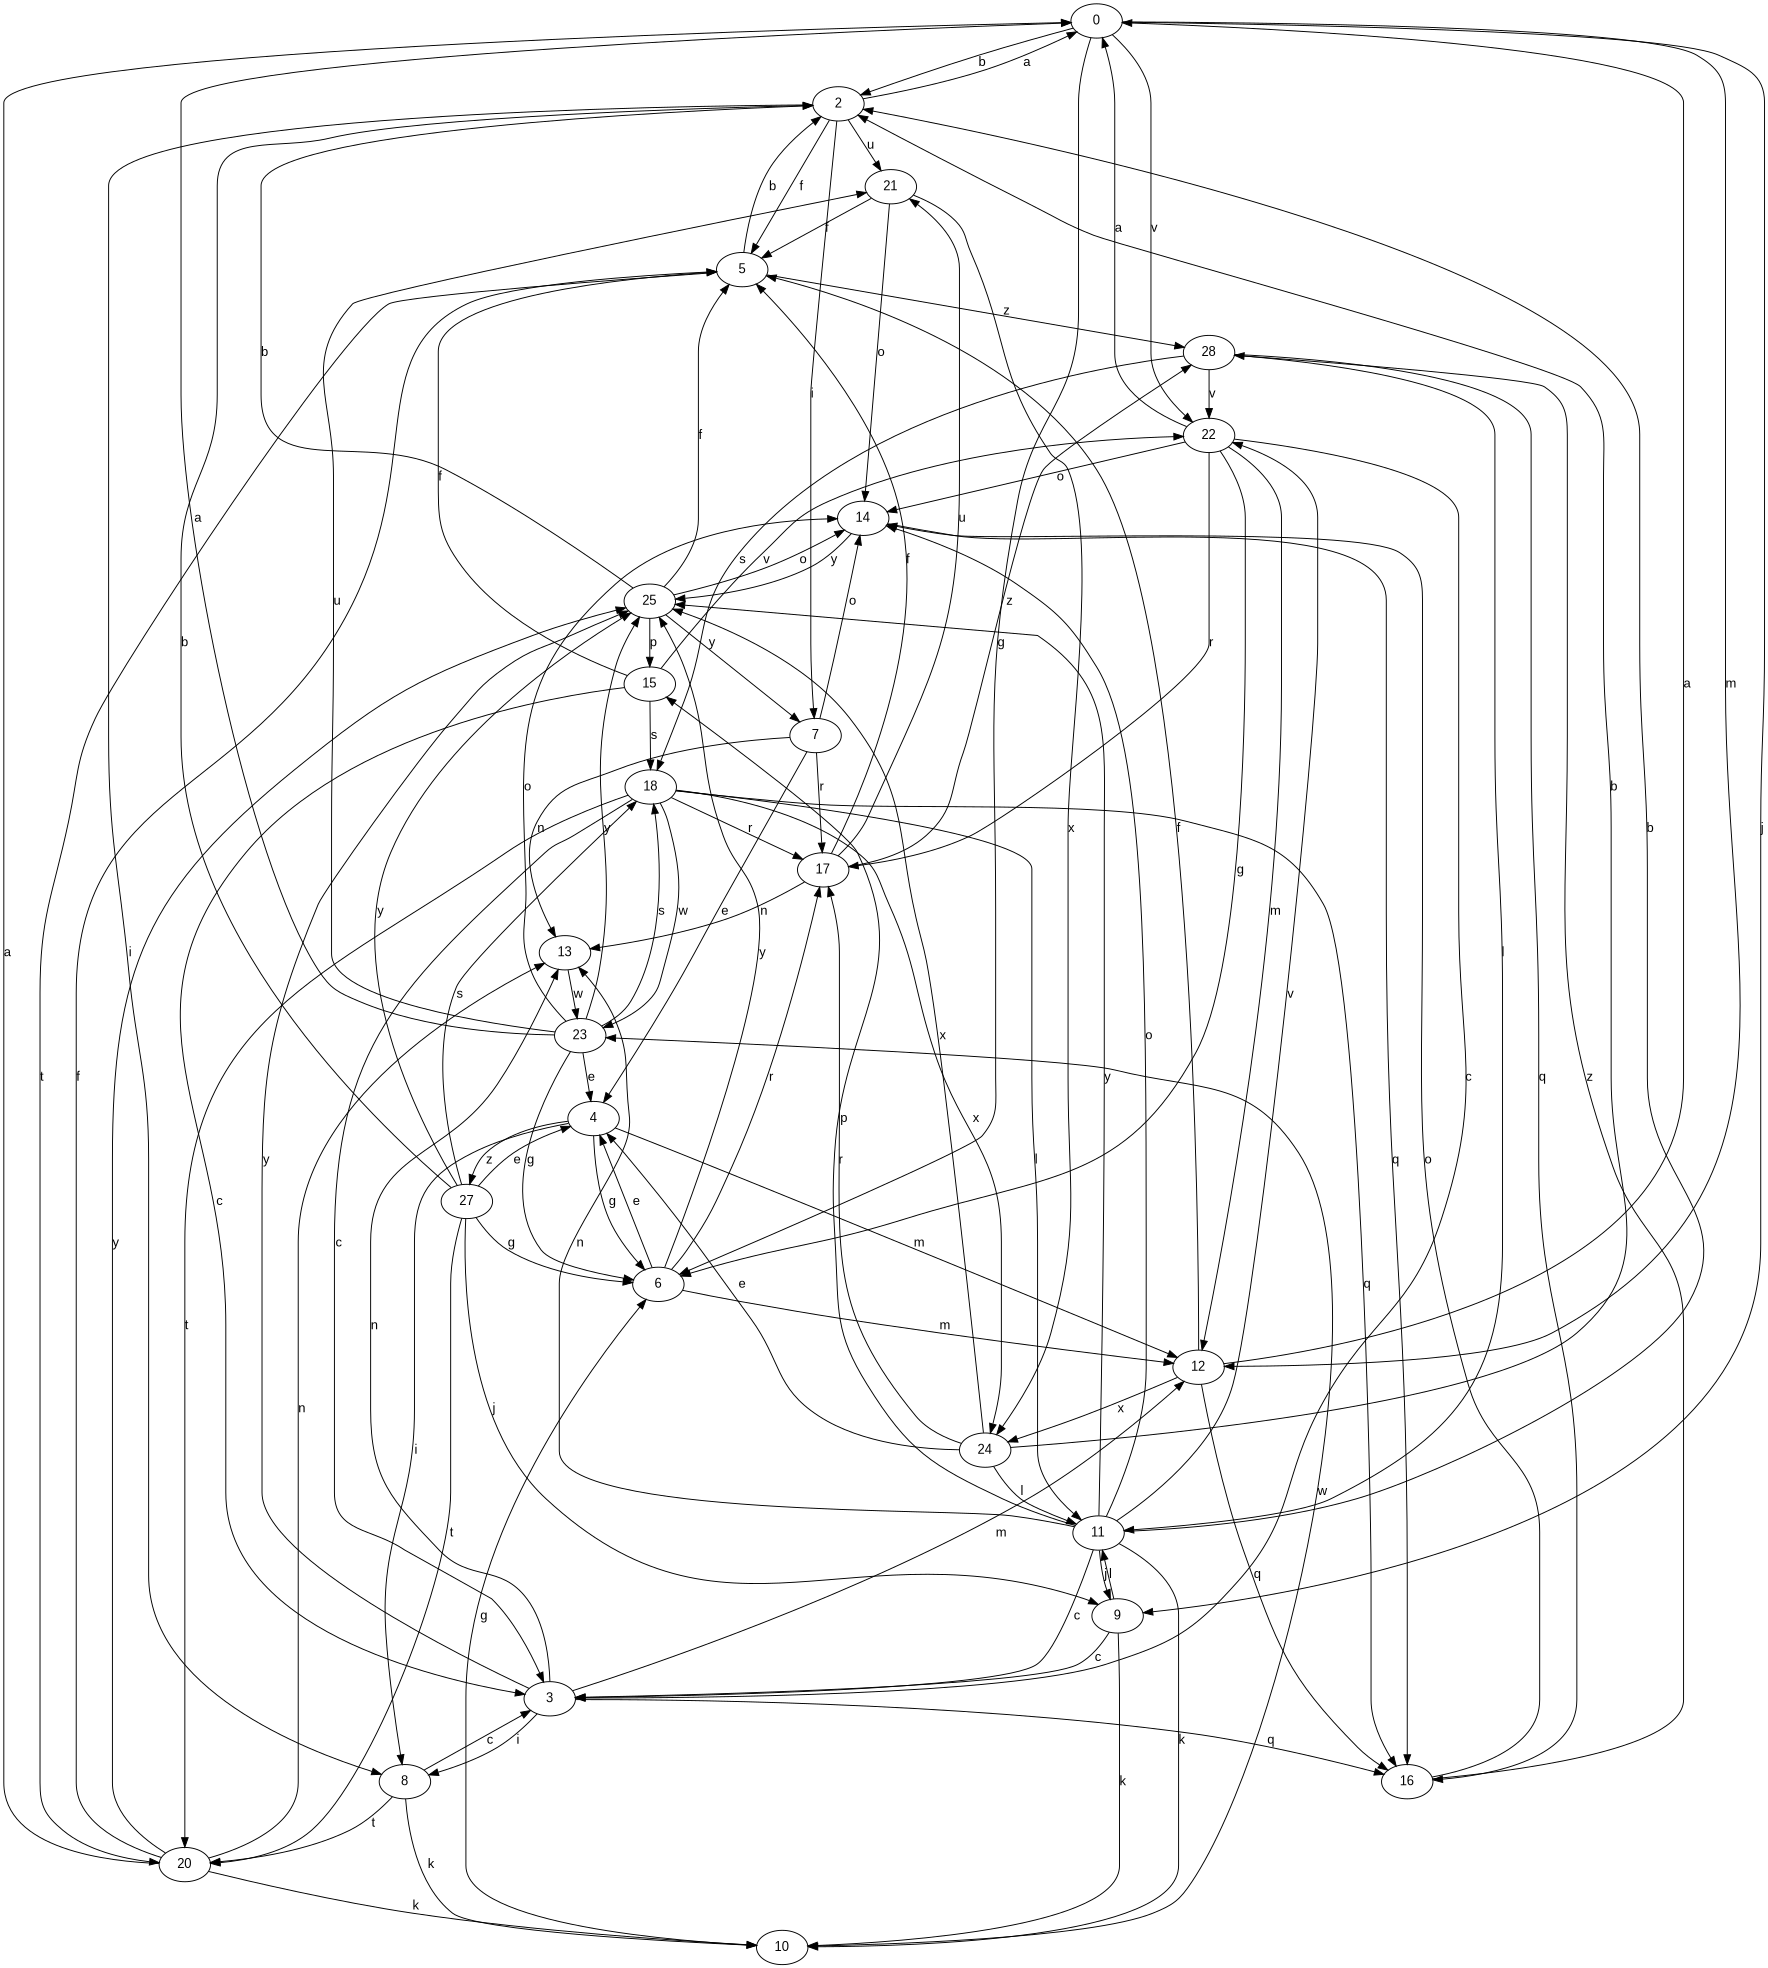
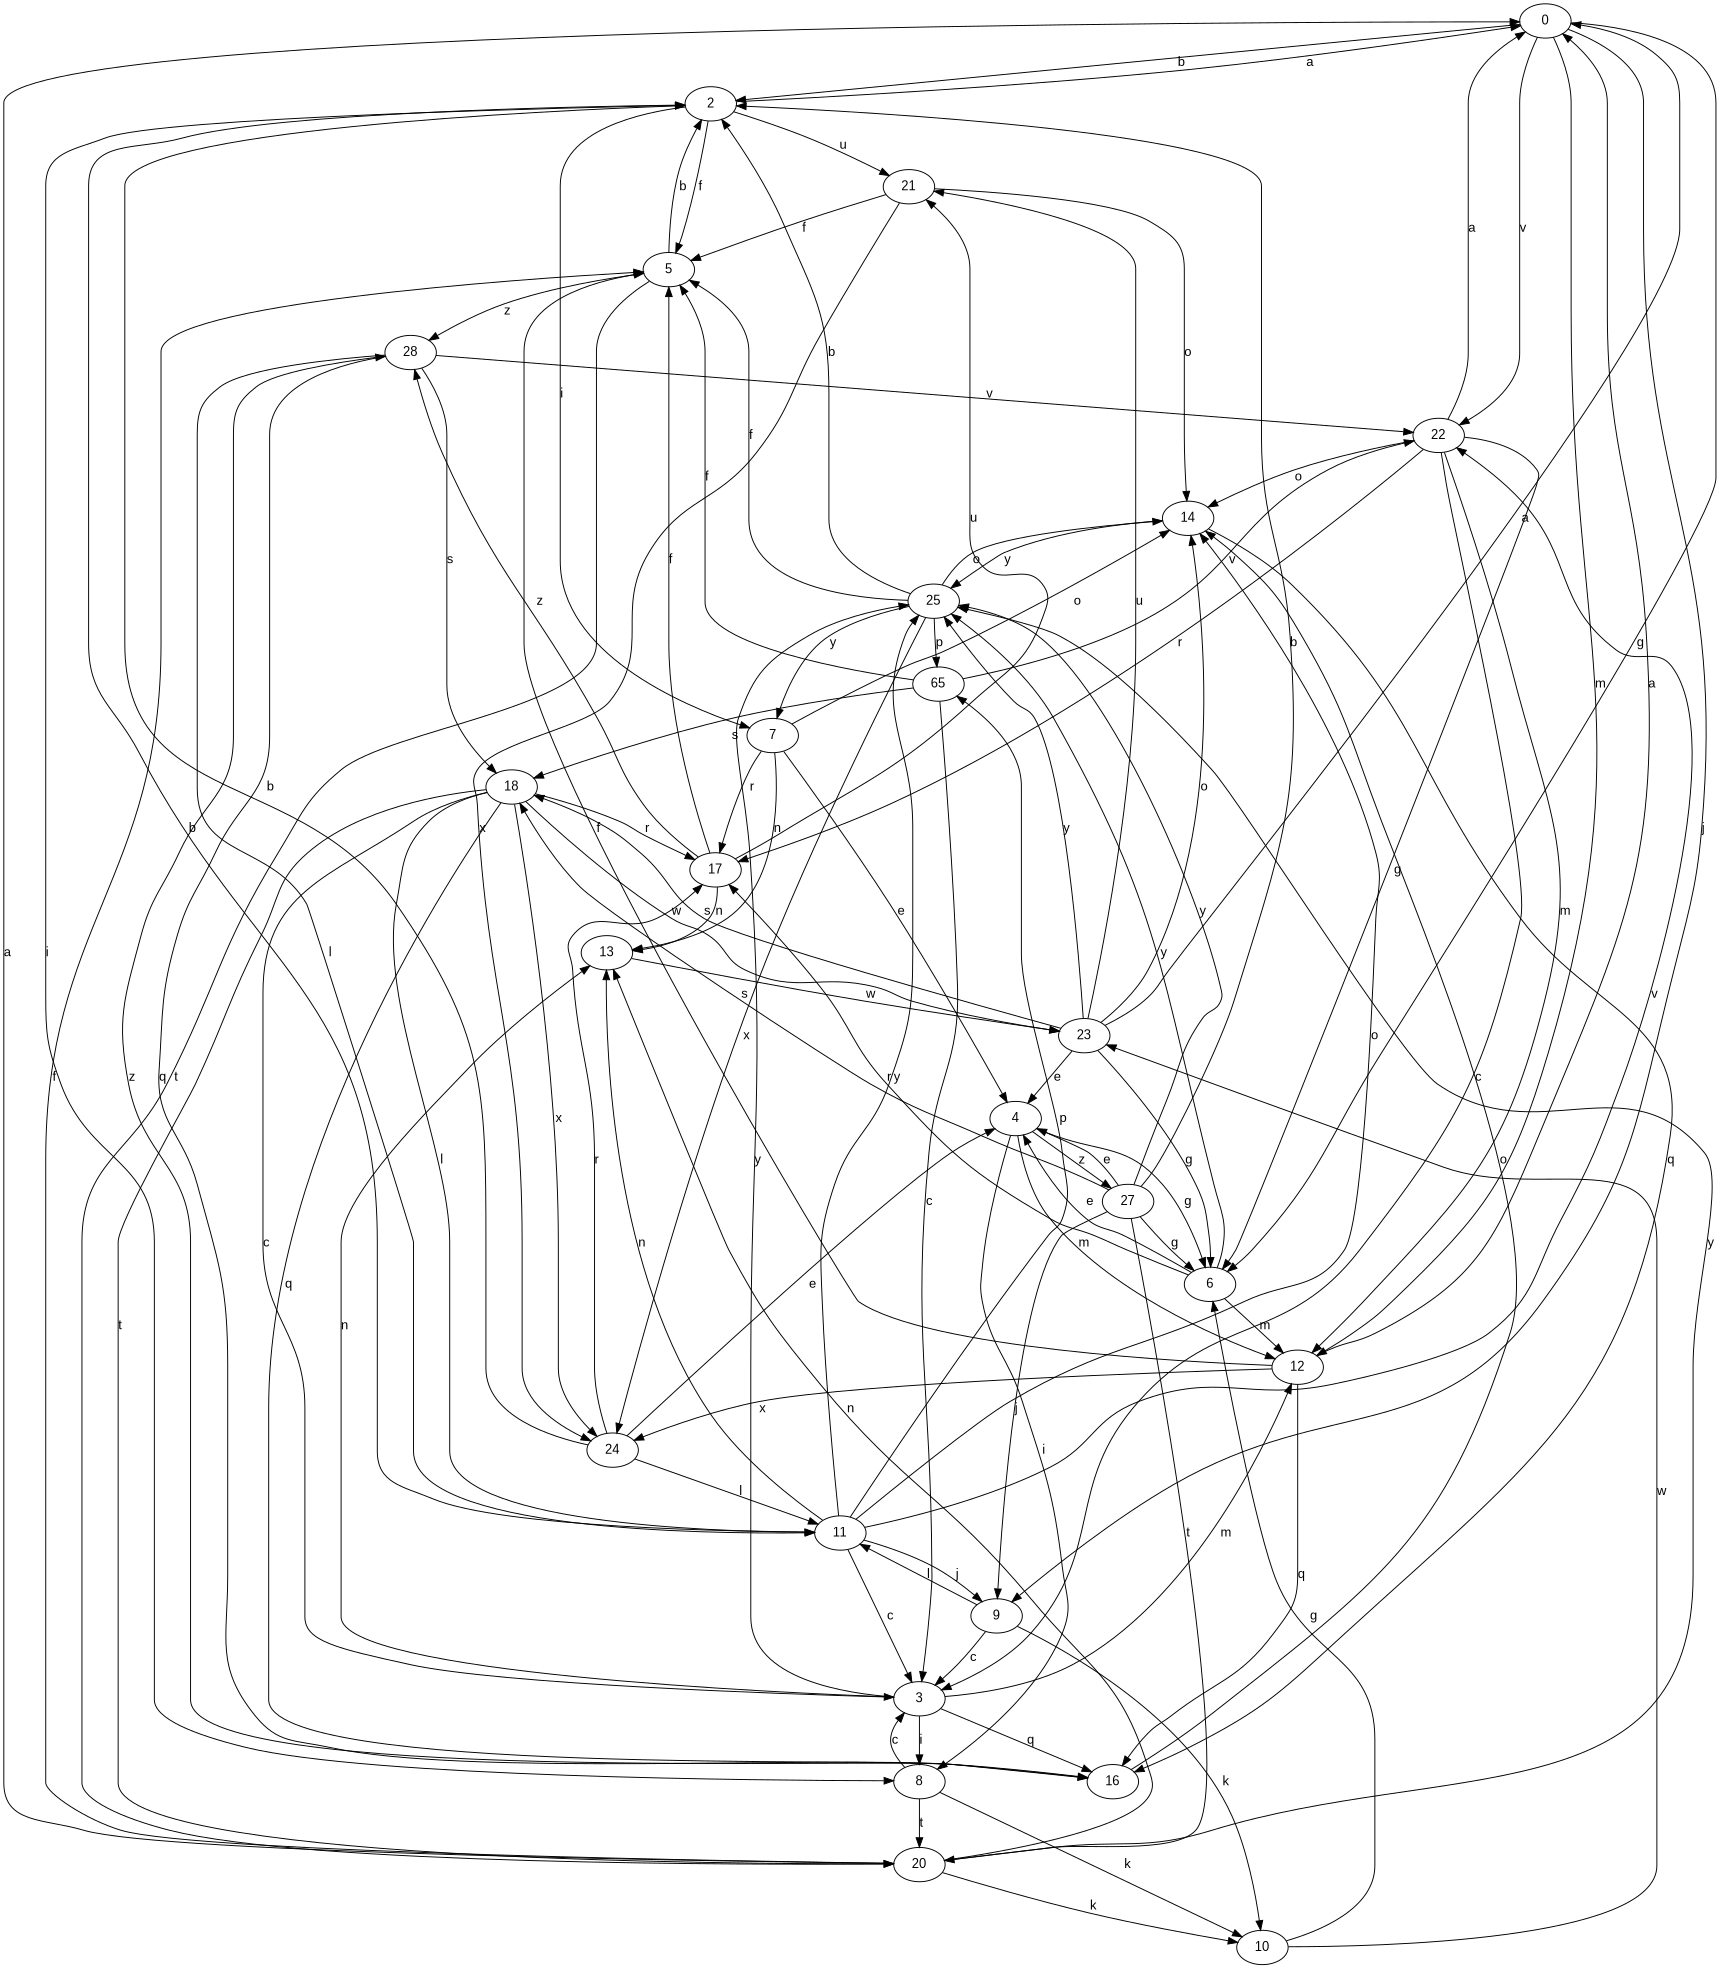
node "15": label "15" -> "65"
edge "24" -> "25": reversed
edge "11" -> "10": removed, label "k"
